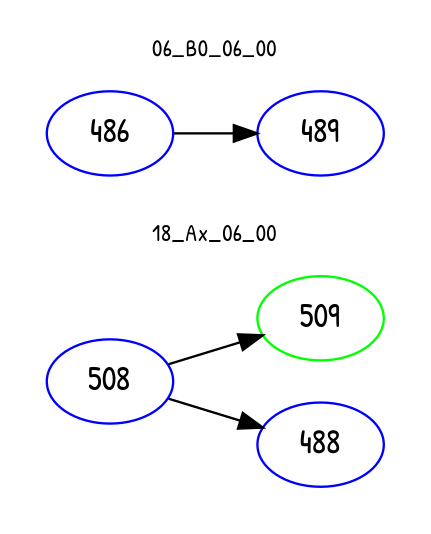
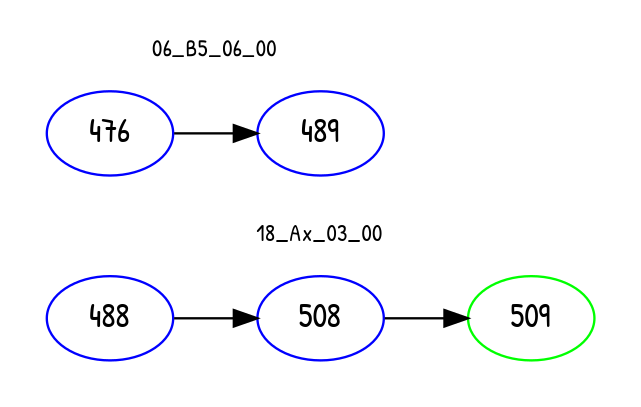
cluster "06_B0_06_00": label "06_B0_06_00" -> "06_B5_06_00"
node "486": label "486" -> "476"
cluster "18_Ax_06_00": label "18_Ax_06_00" -> "18_Ax_03_00"
edge "508" -> "488": reversed
